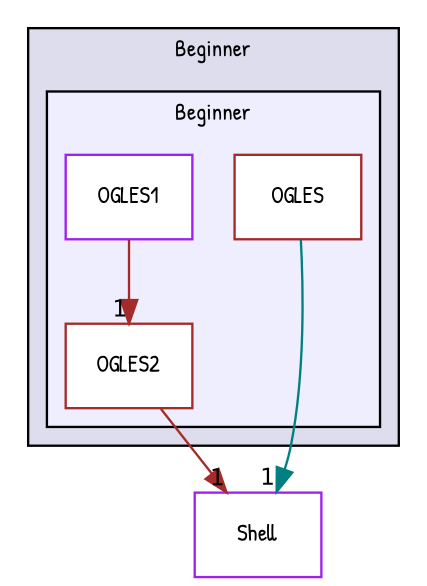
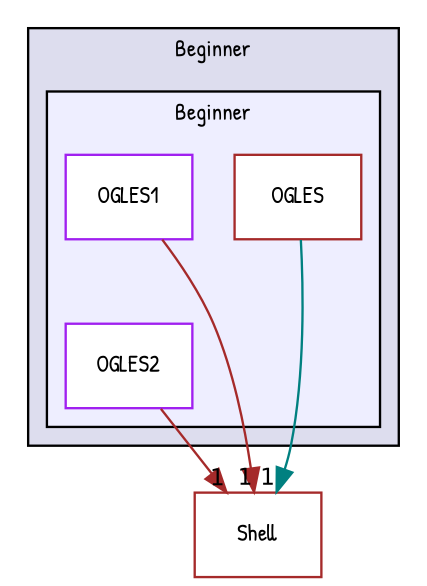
edge "OGLES1" -> "OGLES2": now "OGLES1" -> "Shell"
node "OGLES2": color brown -> purple
node "Shell": color purple -> brown
